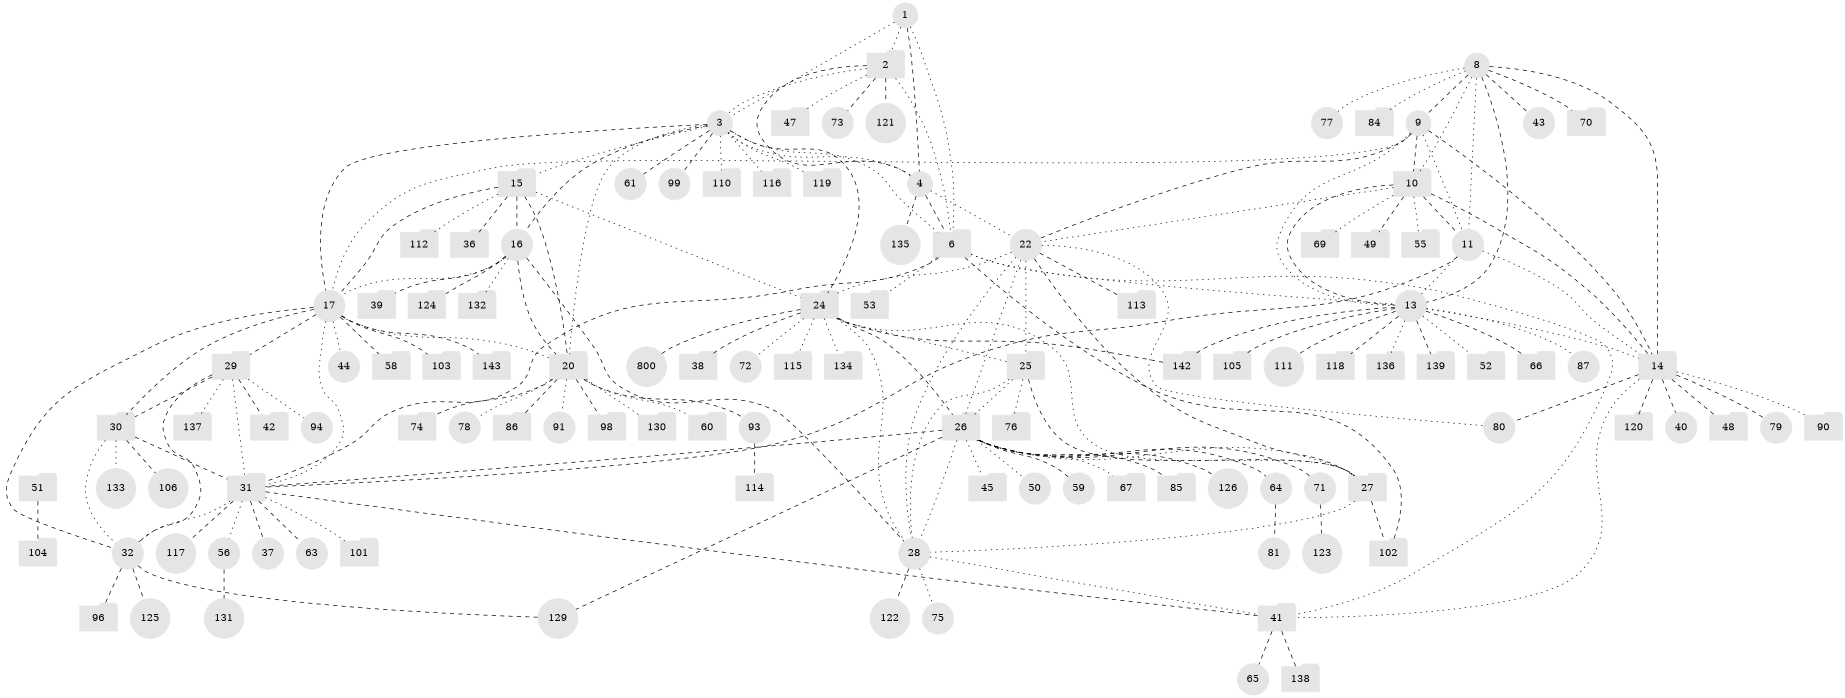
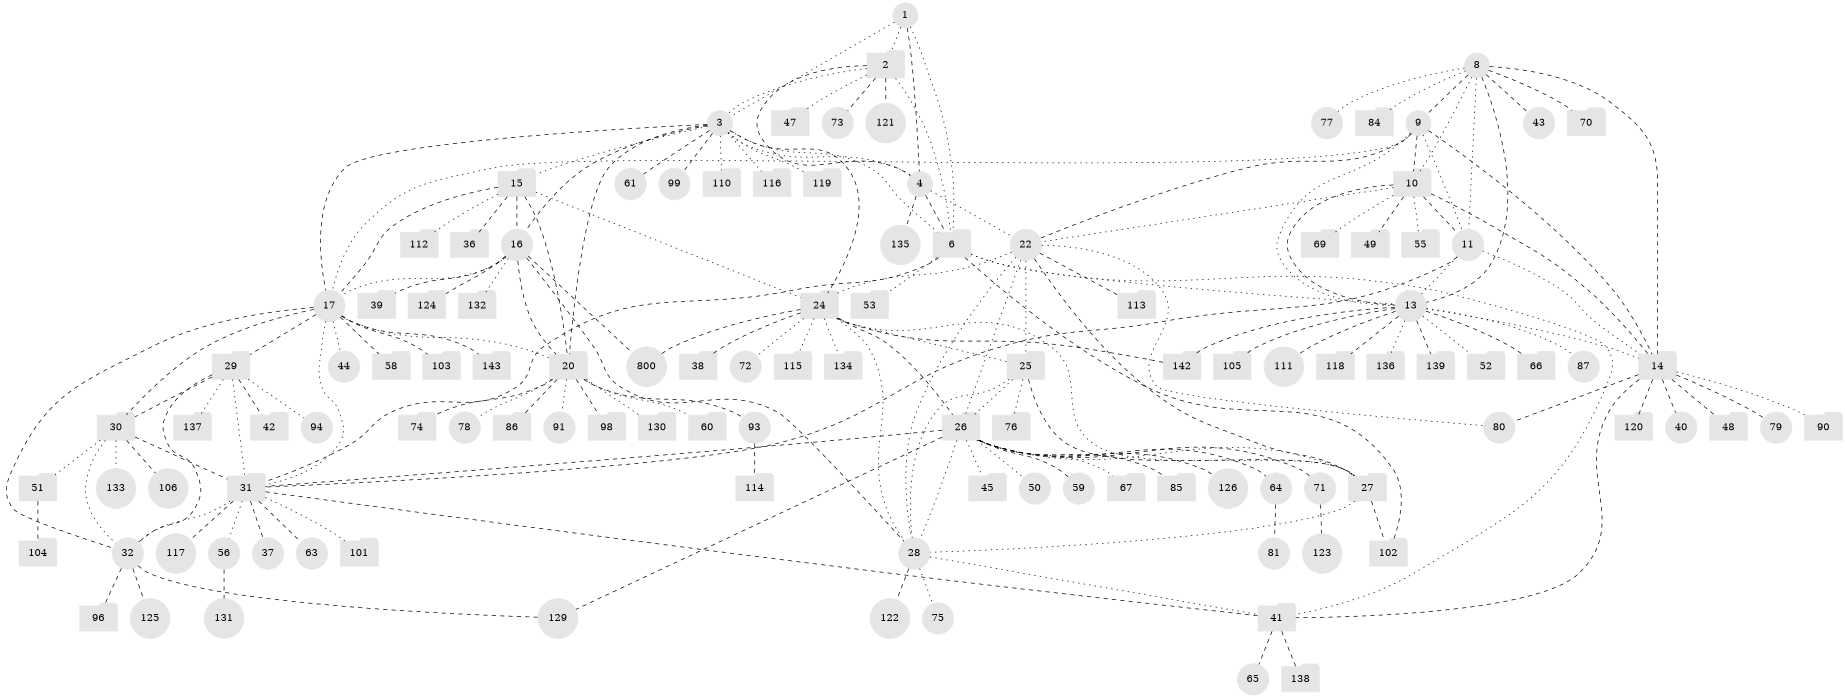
edge "3" -- "20": style dotted -> dashed
edge "16" -- "800": added
edge "30" -- "51": added
edge "14" -- "41": style dotted -> dashed
